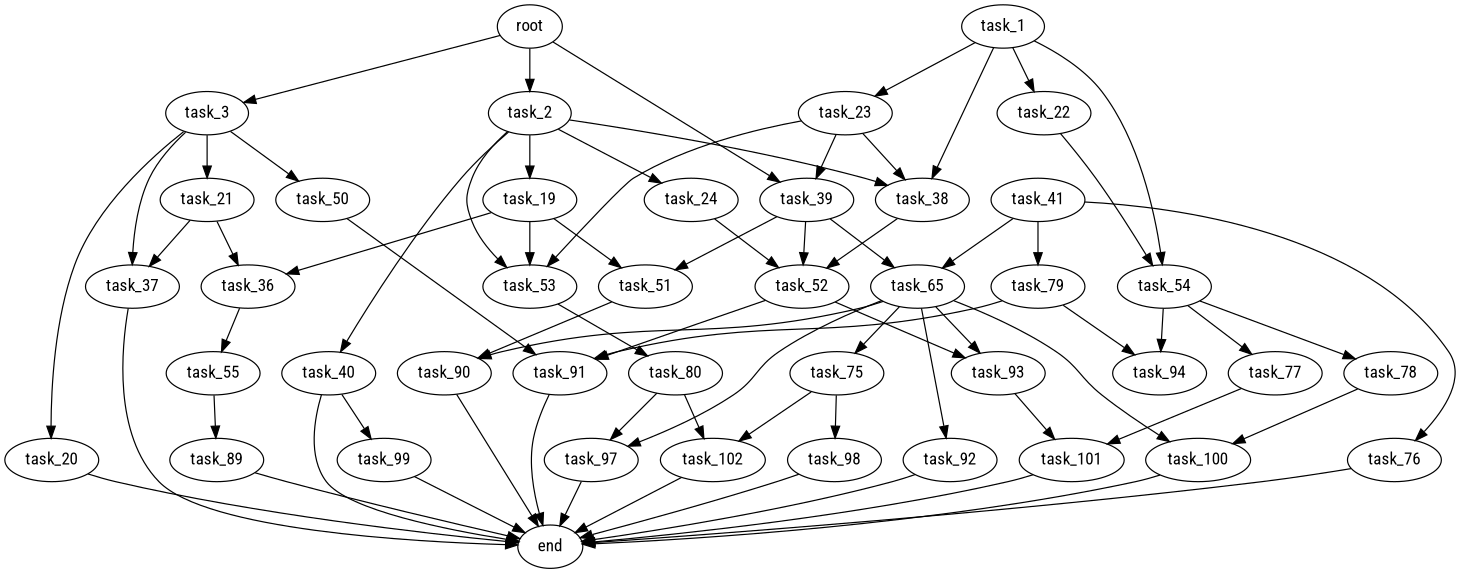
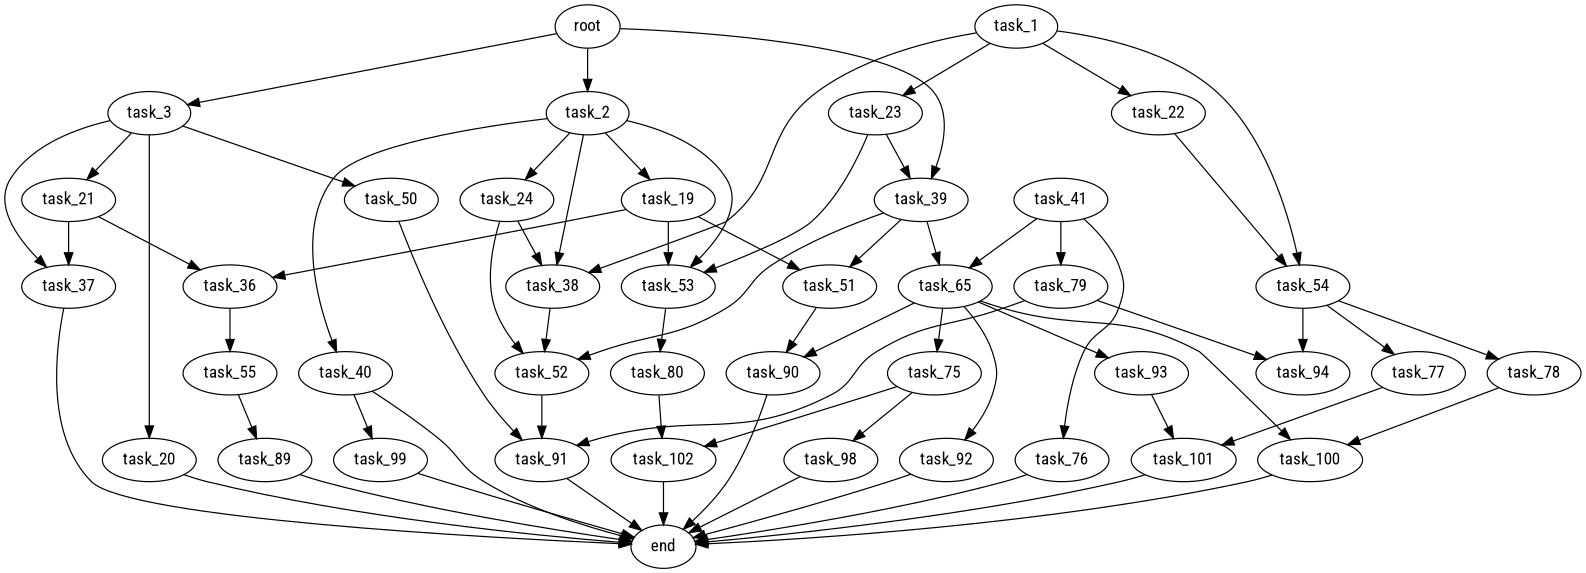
edge "task_23" -> "task_38": now "task_24" -> "task_38"
edge "task_52" -> "task_93": removed
node "task_97": removed
